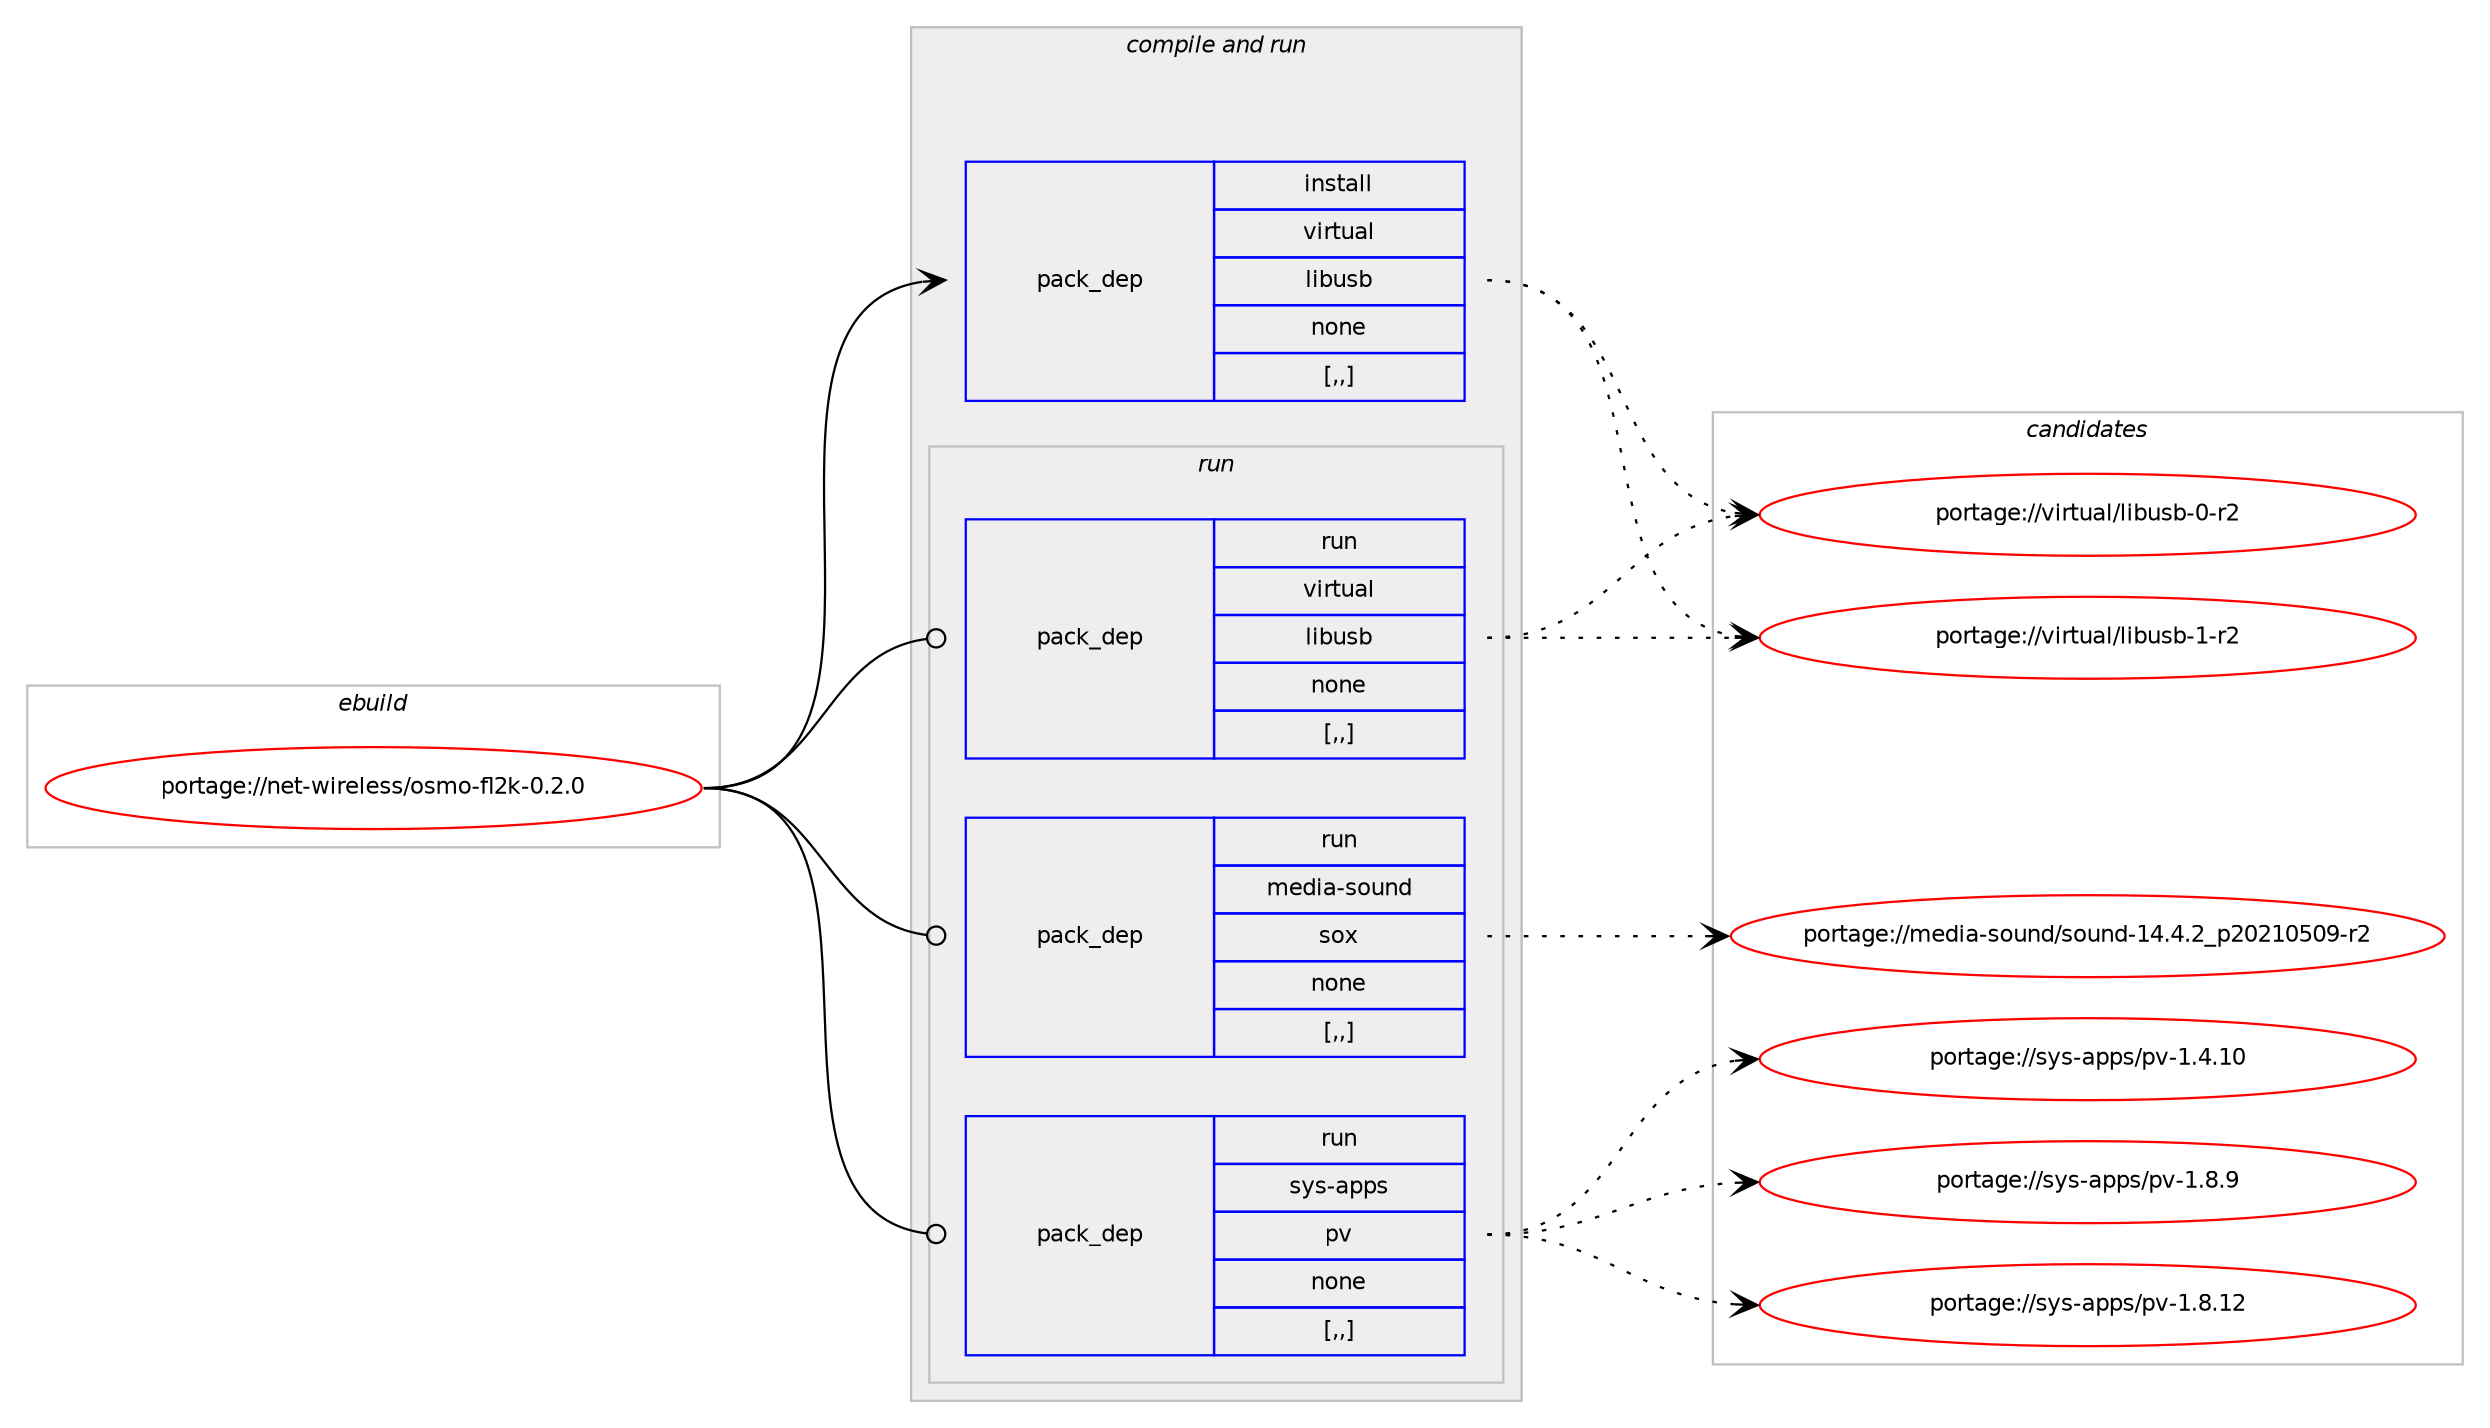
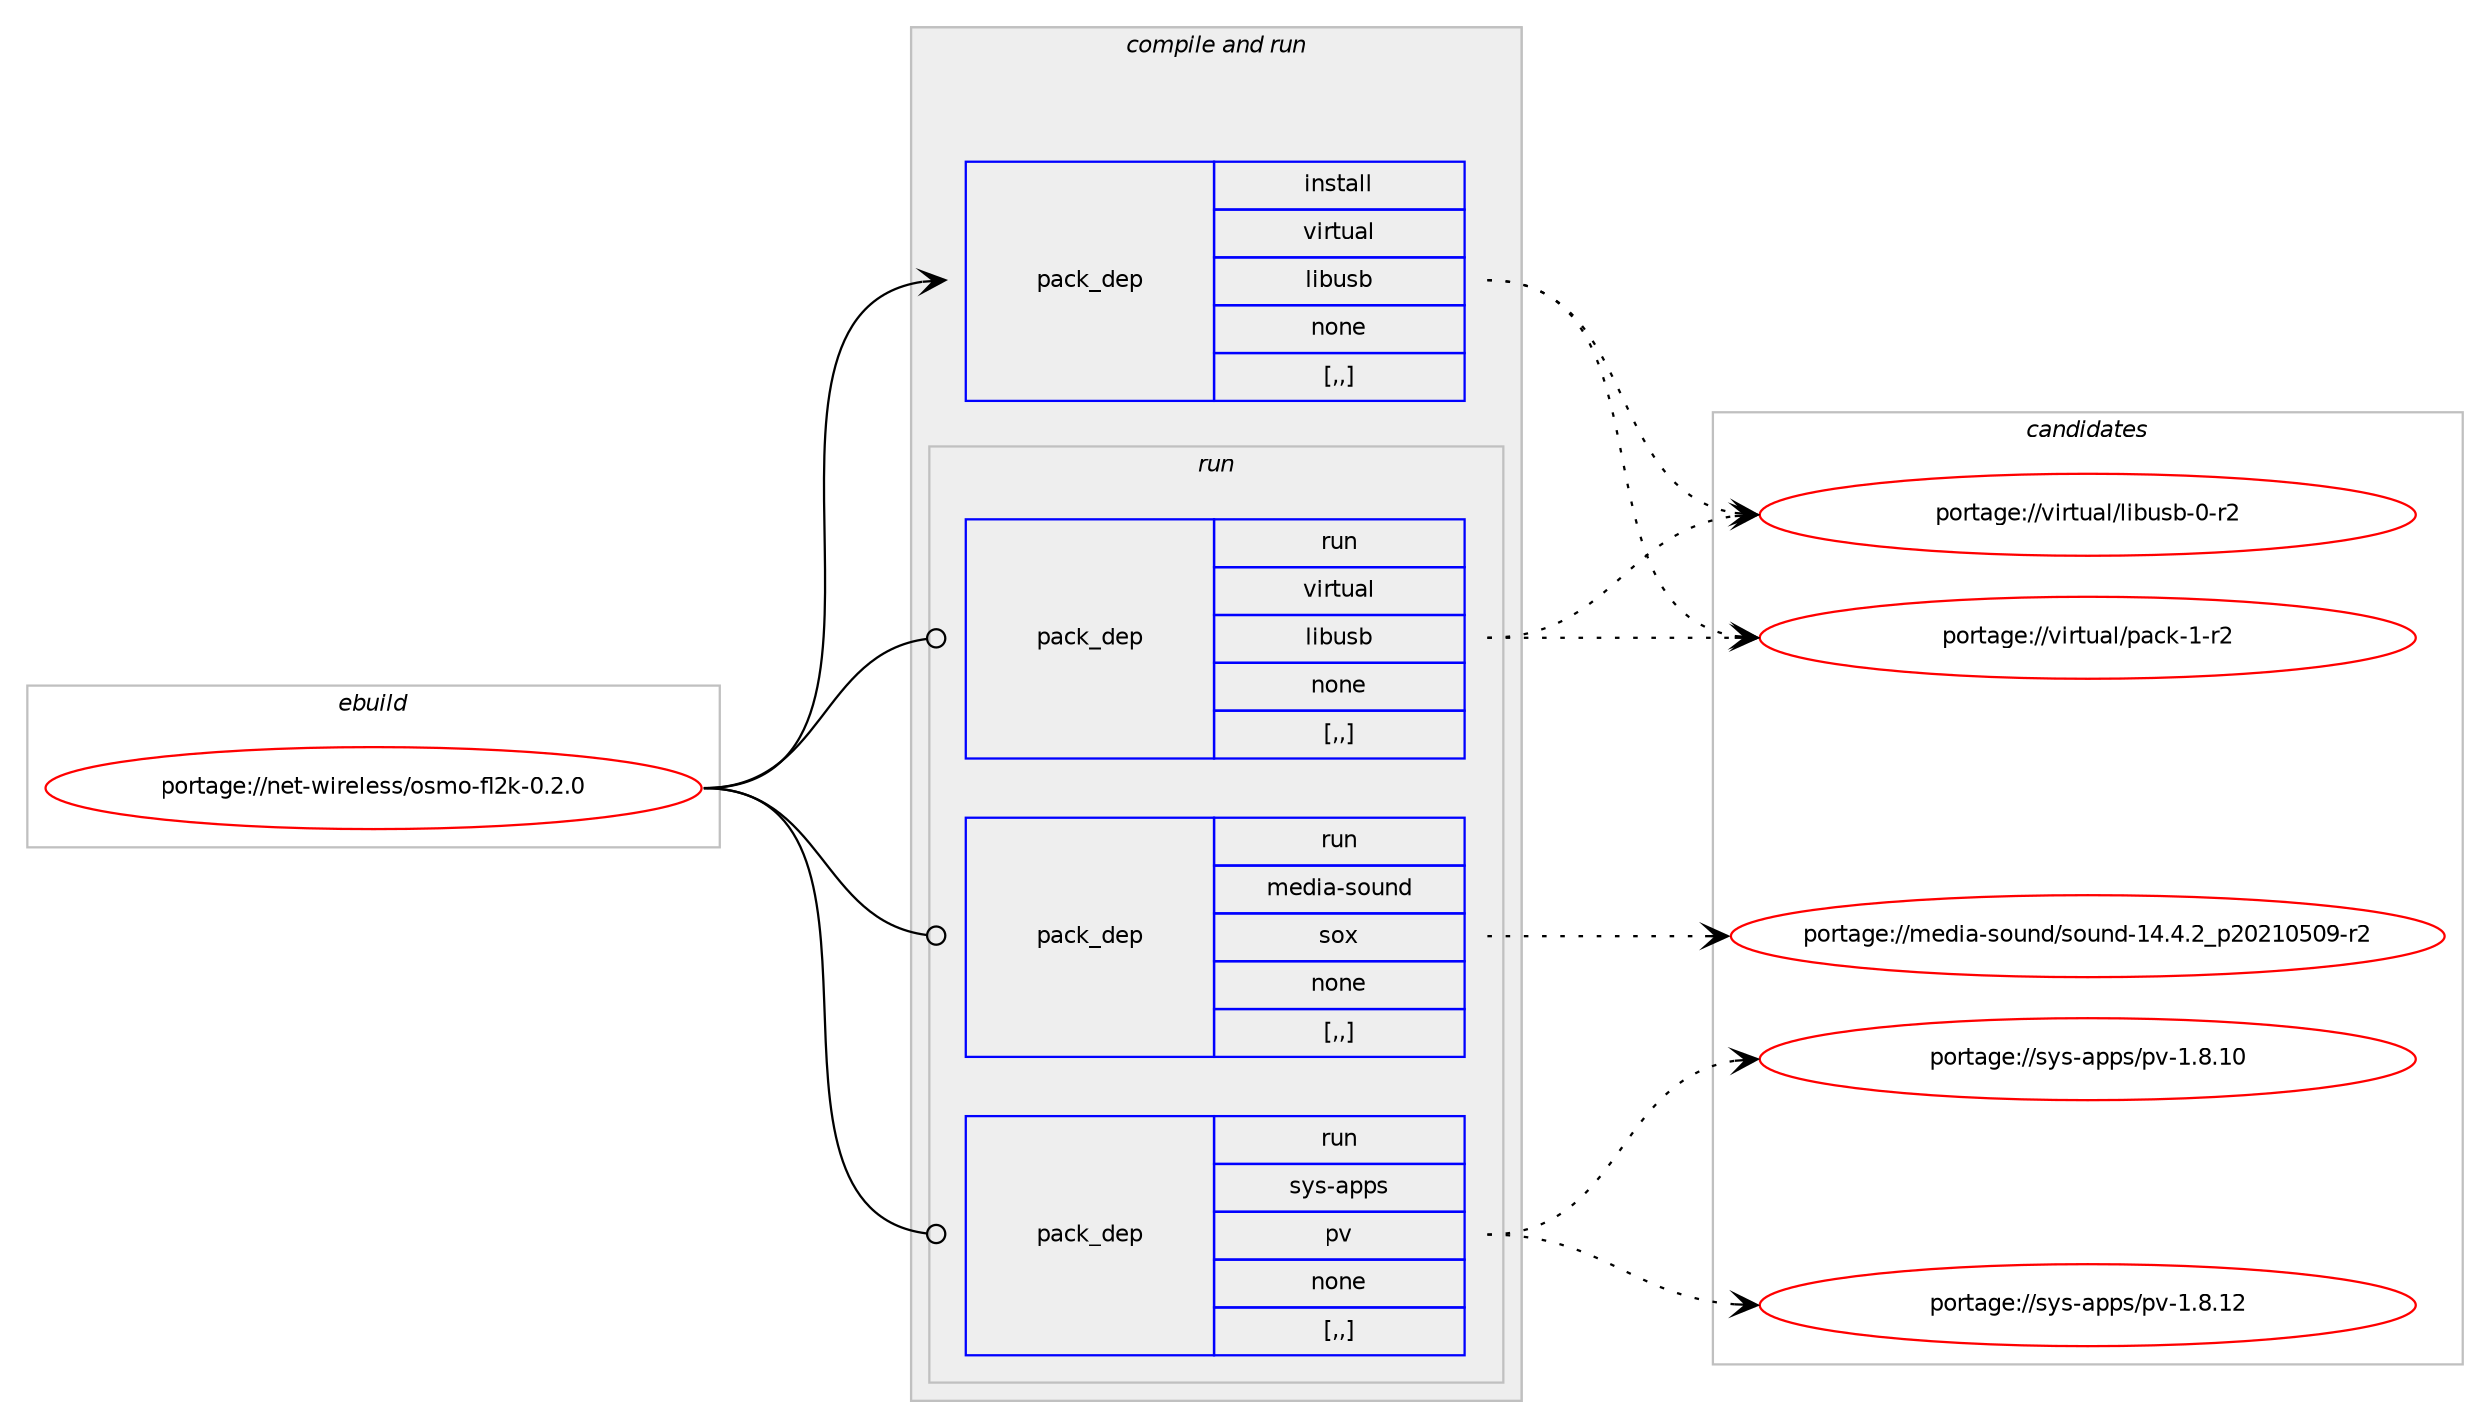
node "portage://virtual/libusb-1-r2": label "portage://virtual/libusb-1-r2" -> "portage://virtual/pack-1-r2"
node "portage://sys-apps/pv-1.4.10": label "portage://sys-apps/pv-1.4.10" -> "portage://sys-apps/pv-1.8.10"
node "portage://sys-apps/pv-1.8.9": removed
